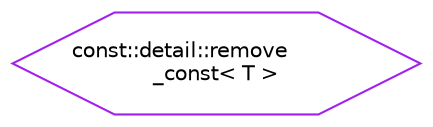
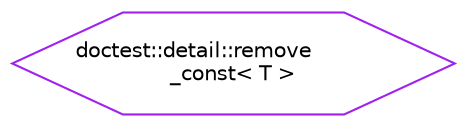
node "const::detail::remove _const< T >": label "const::detail::remove _const< T >" -> "doctest::detail::remove _const< T >"
